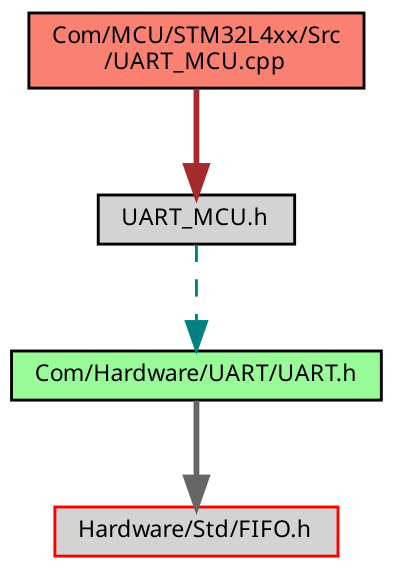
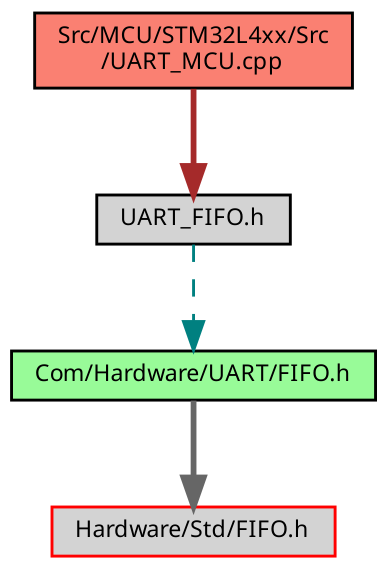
node "Com/MCU/STM32L4xx/Src /UART_MCU.cpp": label "Com/MCU/STM32L4xx/Src /UART_MCU.cpp" -> "Src/MCU/STM32L4xx/Src /UART_MCU.cpp"
node "UART_MCU.h": label "UART_MCU.h" -> "UART_FIFO.h"
node "Com/Hardware/UART/UART.h": label "Com/Hardware/UART/UART.h" -> "Com/Hardware/UART/FIFO.h"
